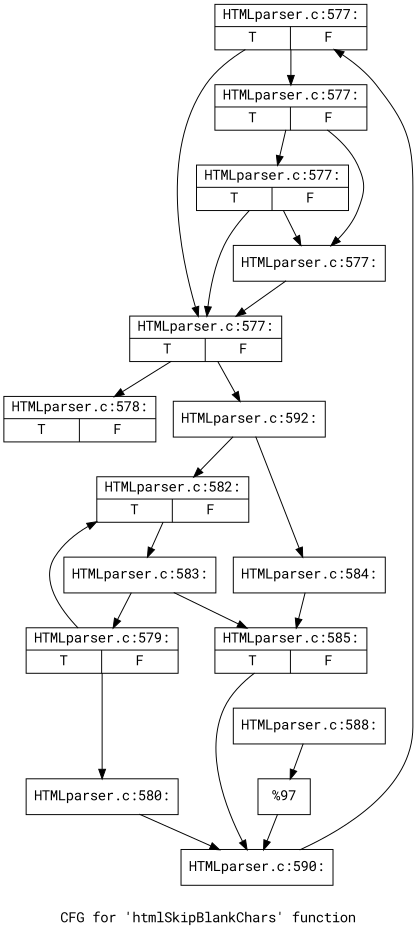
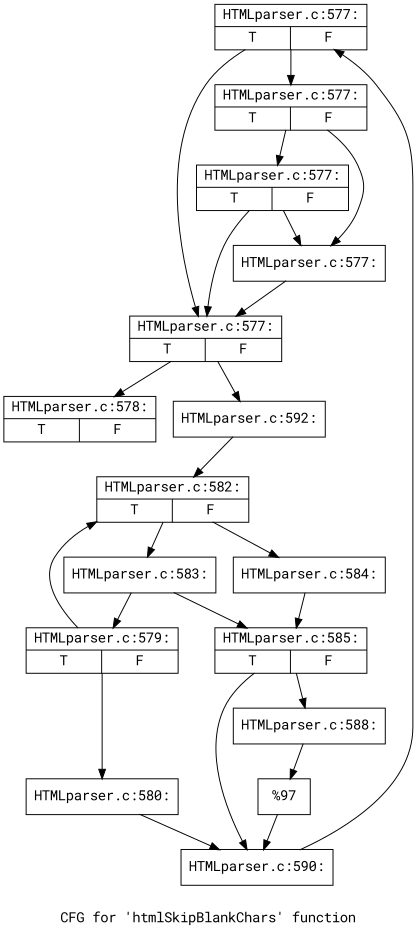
edge "HTMLparser.c:592:" -> "HTMLparser.c:584:": now "HTMLparser.c:582:" -> "HTMLparser.c:584:"
edge "HTMLparser.c:585:" -> "HTMLparser.c:588:": added
